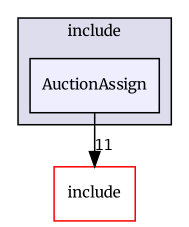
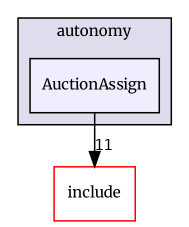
cluster "include": label "include" -> "autonomy"
